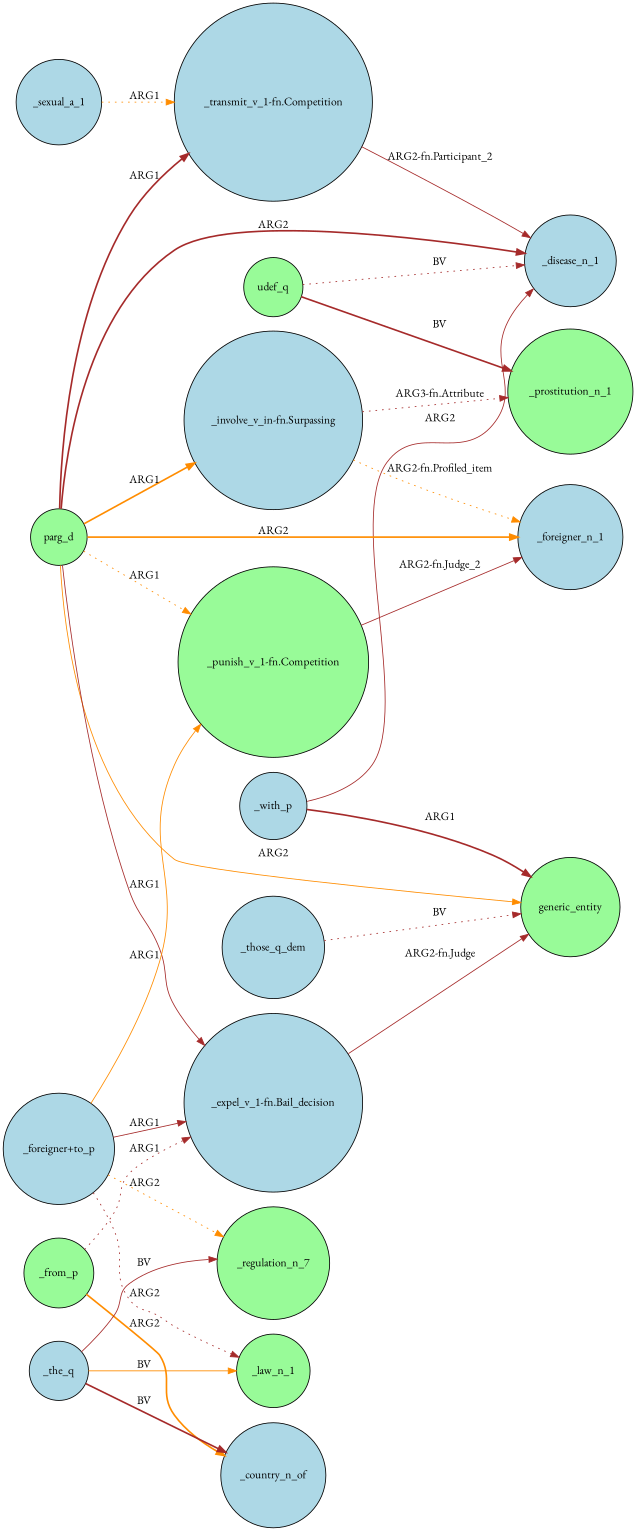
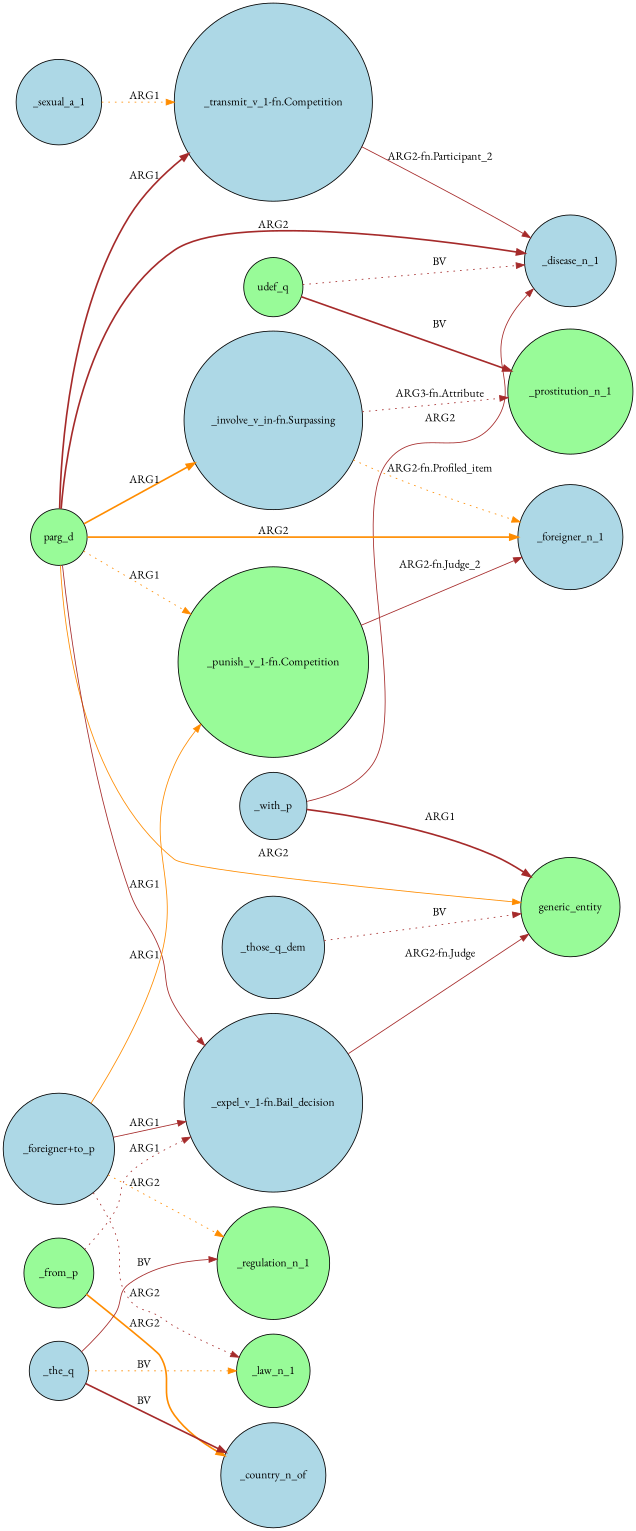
node "_regulation_n_7": label "_regulation_n_7" -> "_regulation_n_1"
edge "_the_q" -> "_law_n_1": style solid -> dotted
